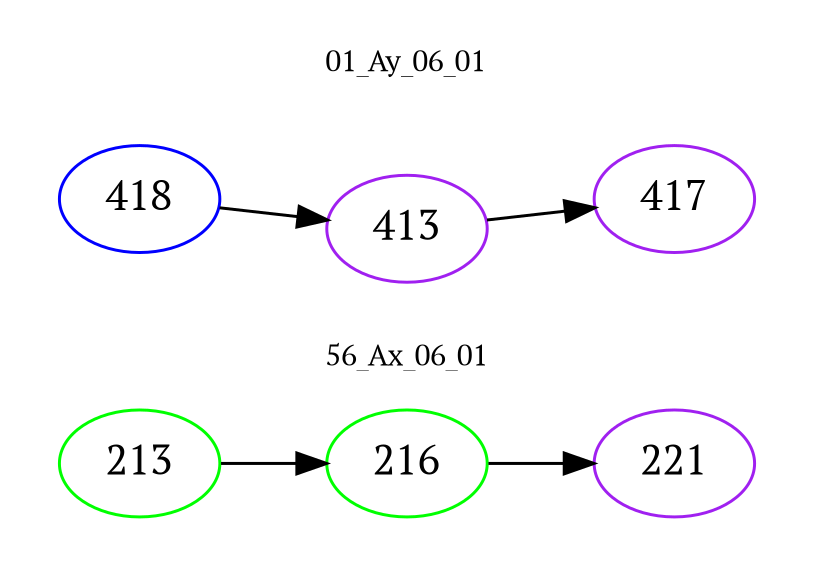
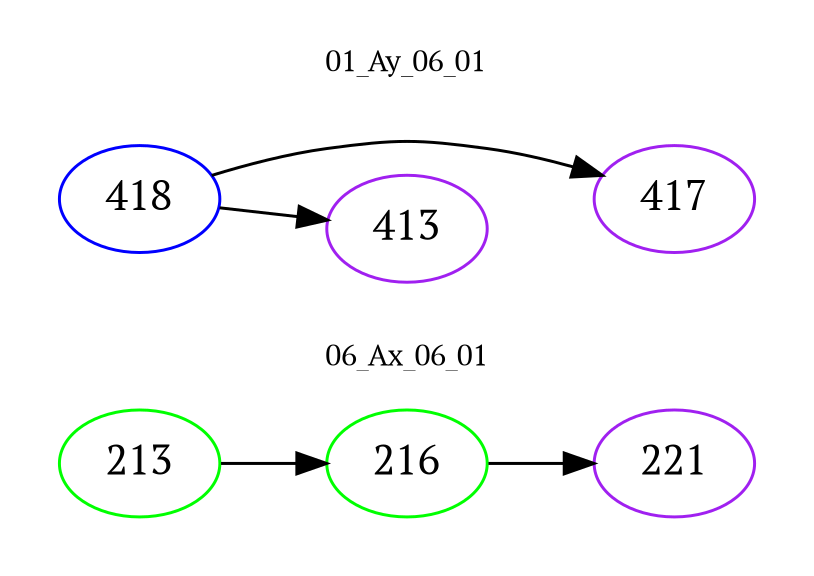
edge "413" -> "417": now "418" -> "417"
cluster "56_Ax_06_01": label "56_Ax_06_01" -> "06_Ax_06_01"
